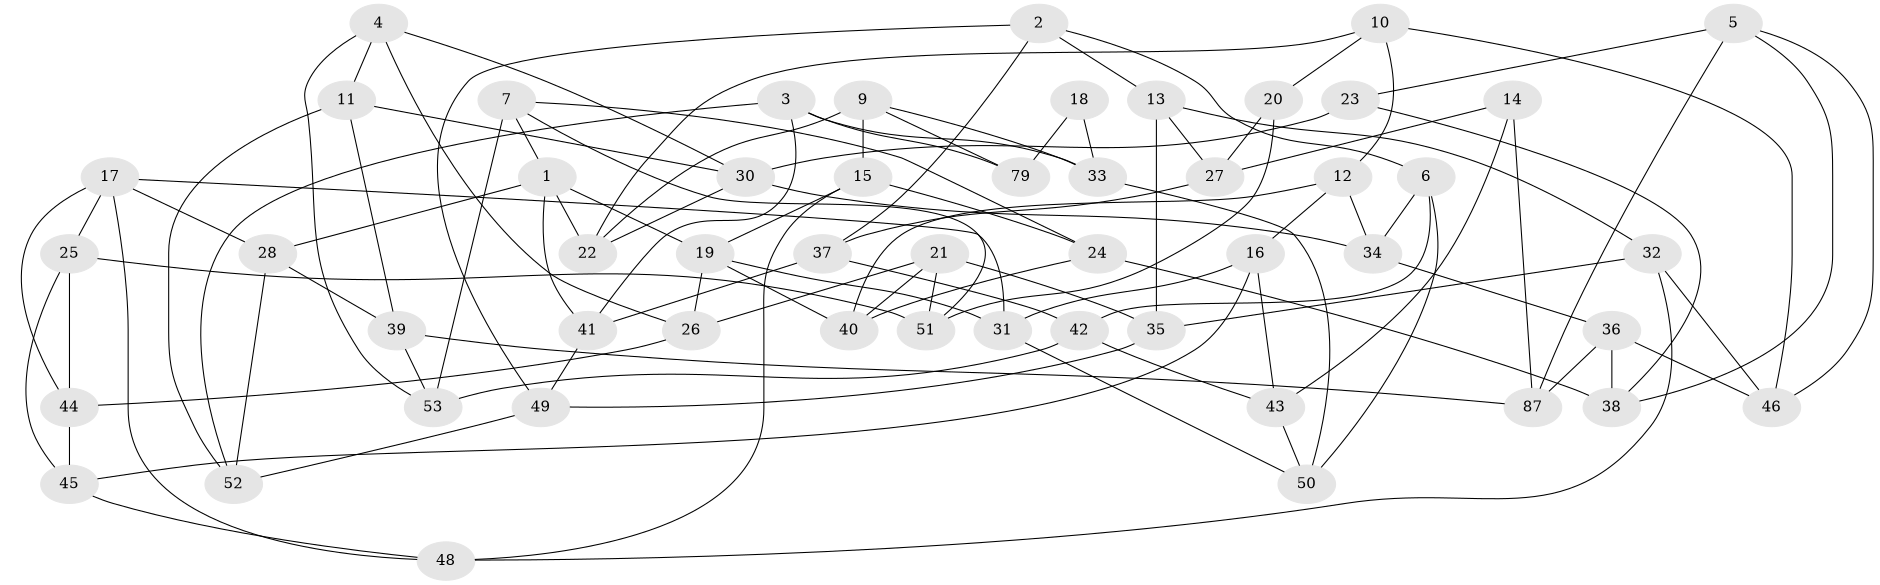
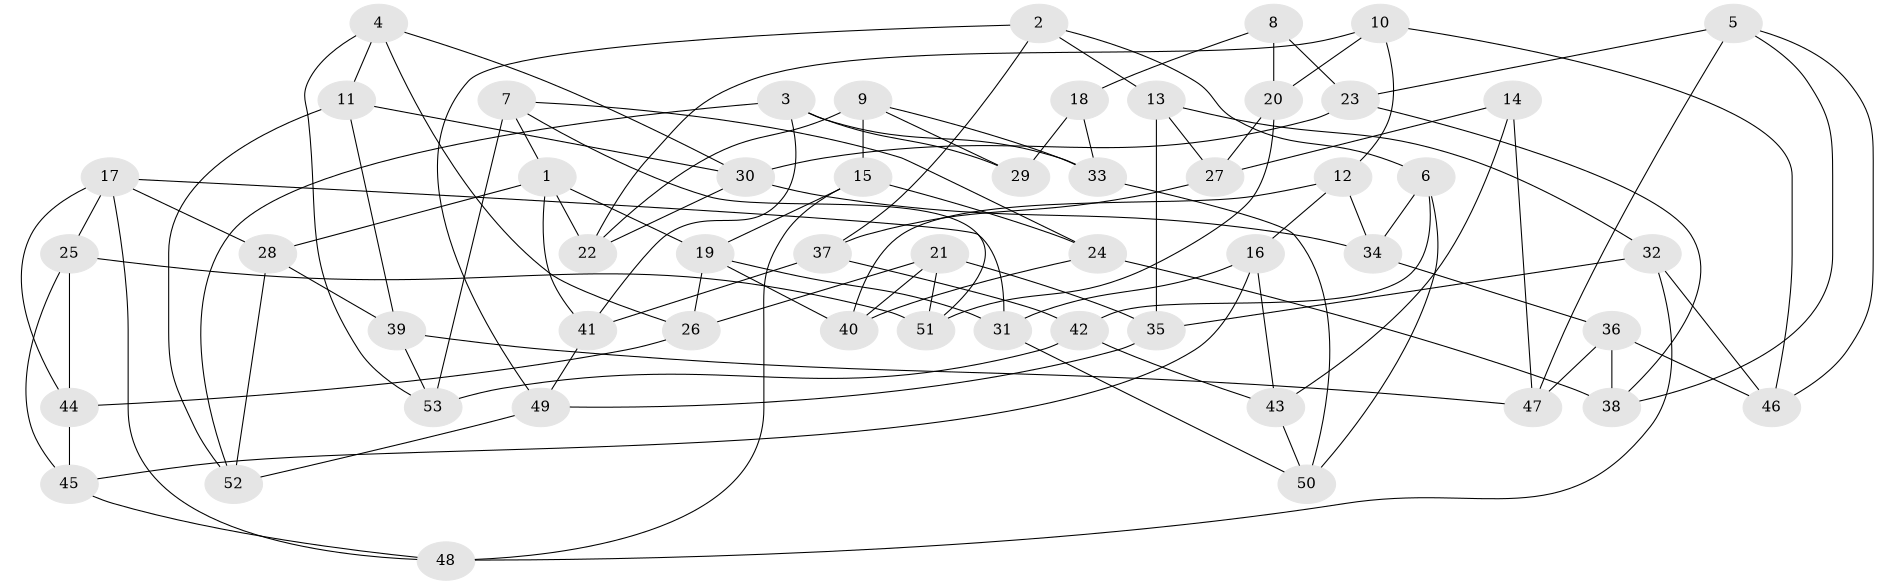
node "8": added
node "79": label "79" -> "29"
node "87": label "87" -> "47"
